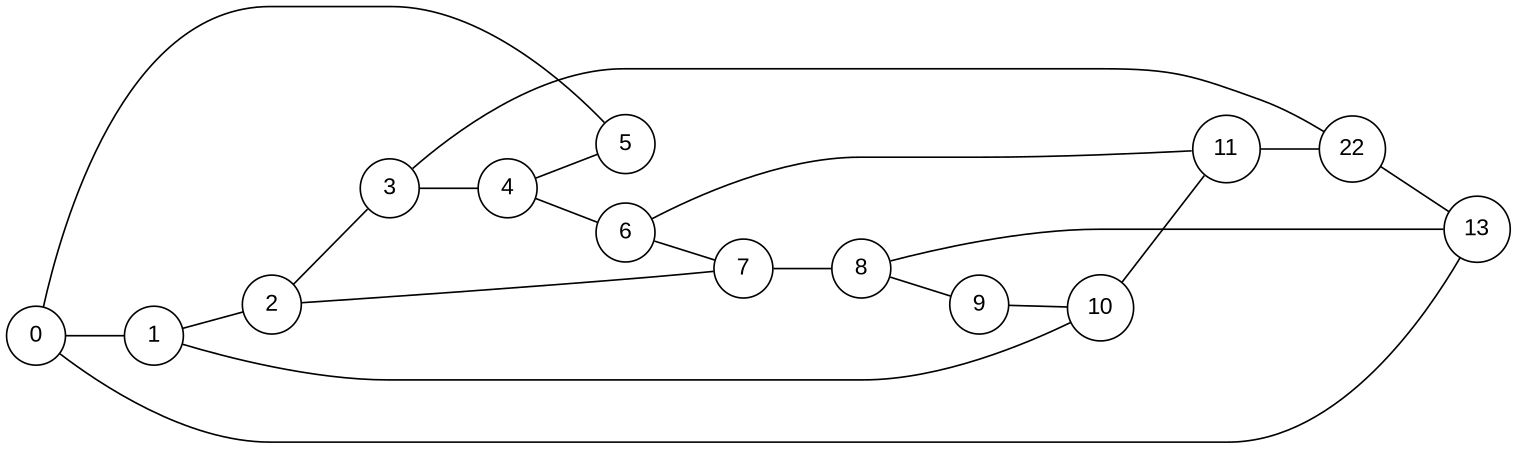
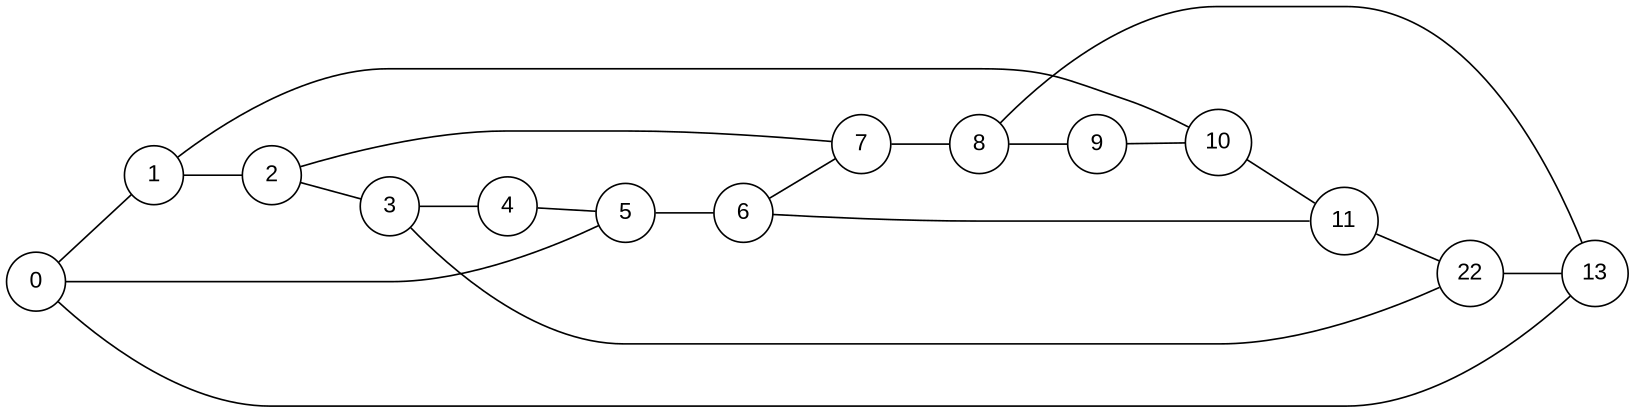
edge "4" -- "6": now "5" -- "6"
